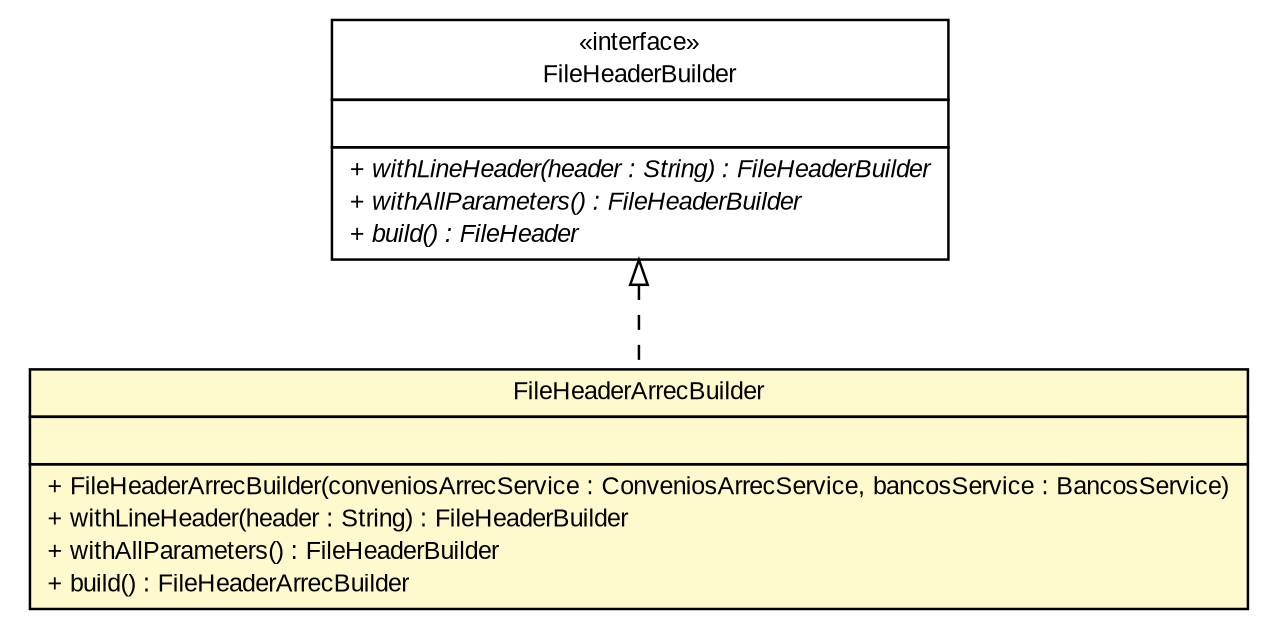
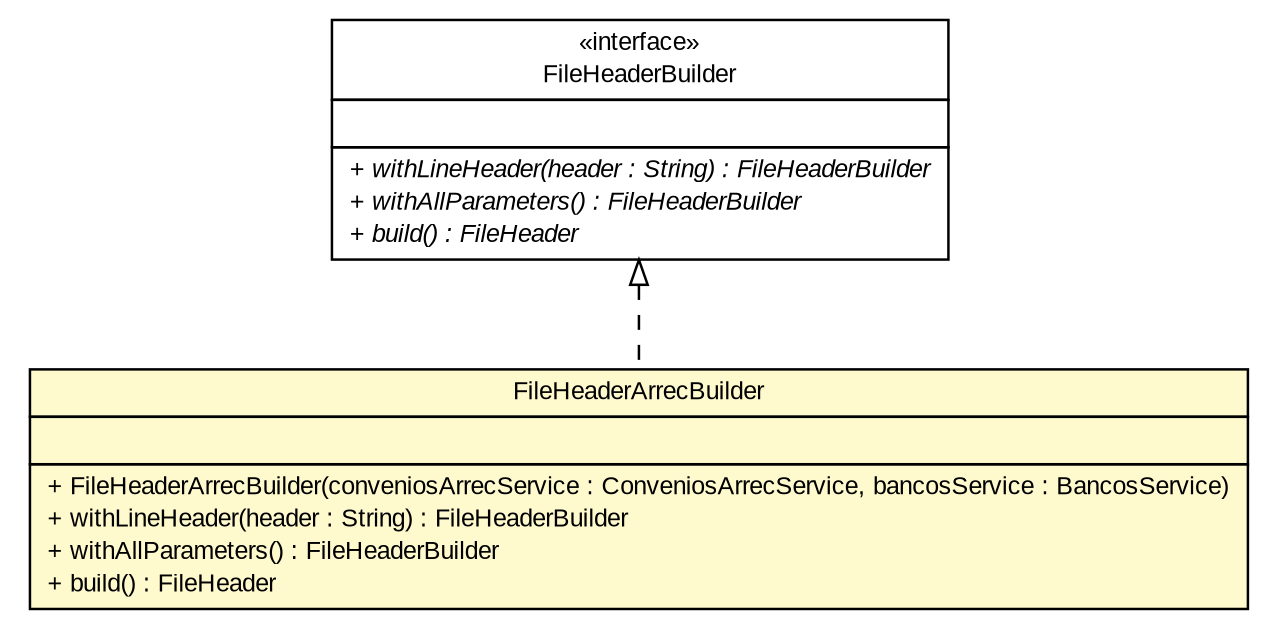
node "FileHeaderArrecBuilder": text "+ build() : FileHeaderArrecBuilder" -> "+ build() : FileHeader"
